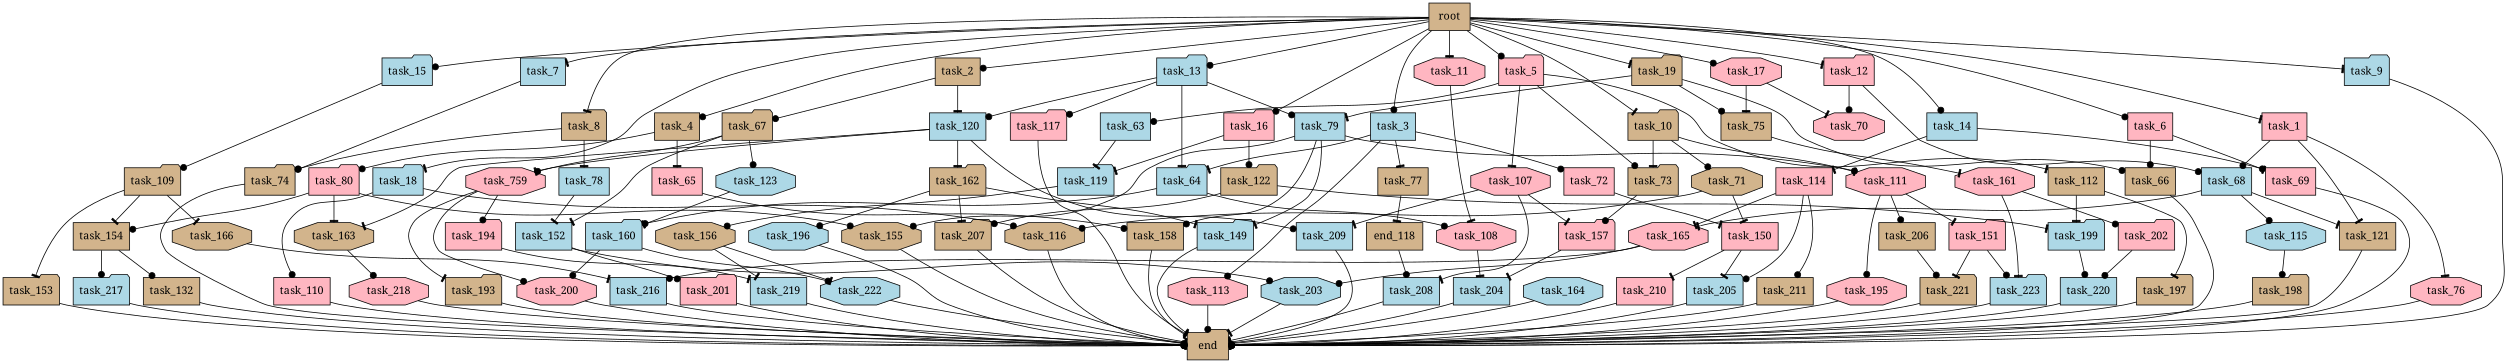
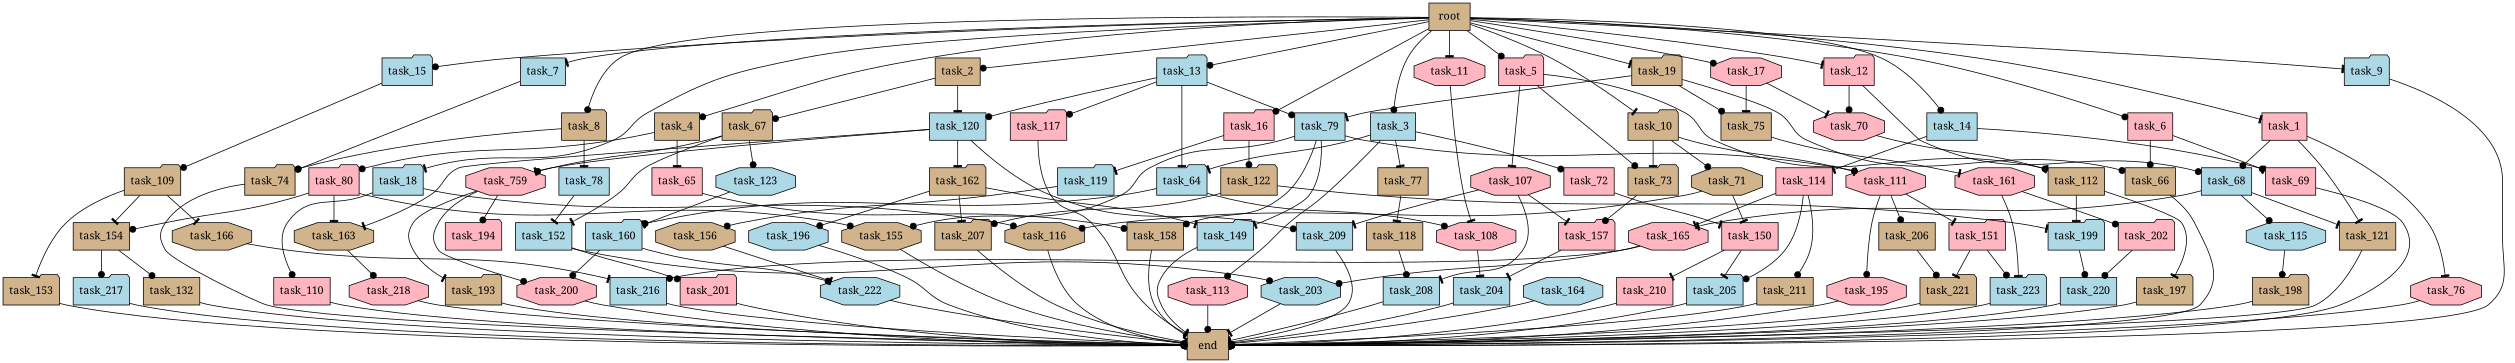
edge "root" -> "task_8": arrowhead tee -> dot
node "task_63": removed
edge "task_70" -> "task_112": added
node "end_118": label "end_118" -> "task_118"
node "task_219": removed
